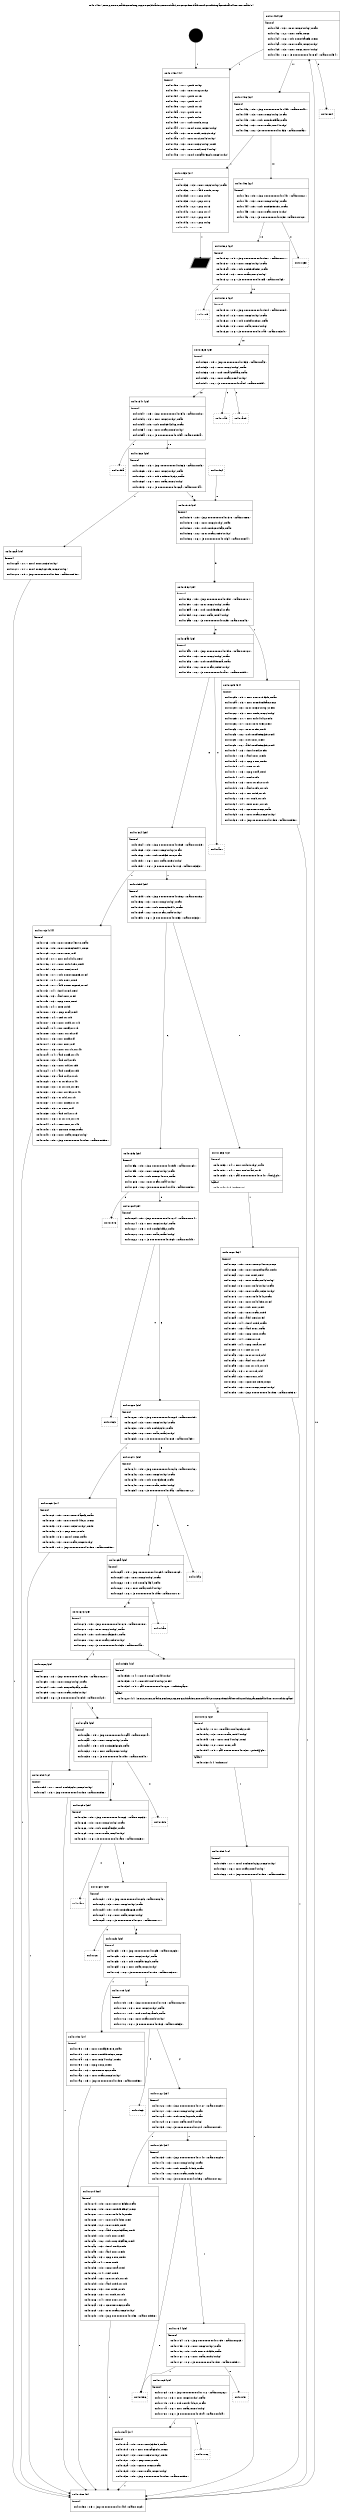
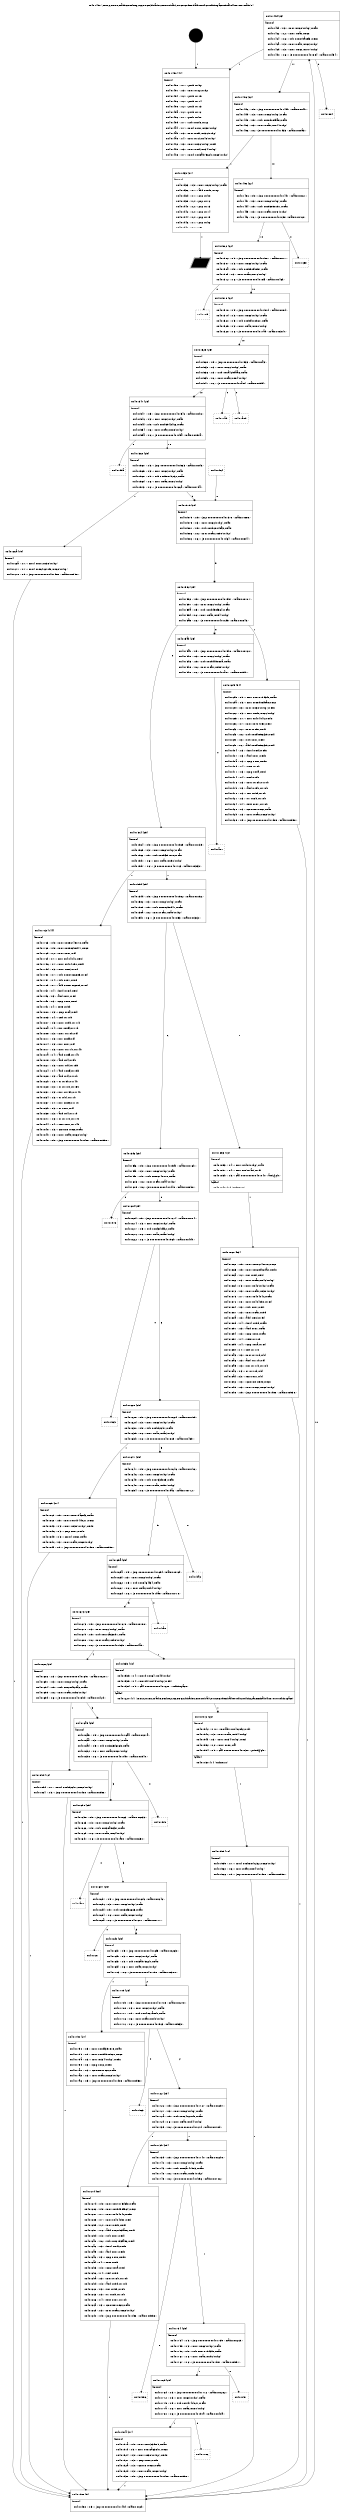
edge "0x4015ab [25]" -> "0x4015c4 [25]": now "0x401592 [25]" -> "0x4015c4 [25]"
edge "0x401790 [27]" -> "0x401de8 [5]": removed, label "1"
edge "0x401754 [25]" -> "0x401b96": now "0x401754 [25]" -> "0x40176d [25]"
